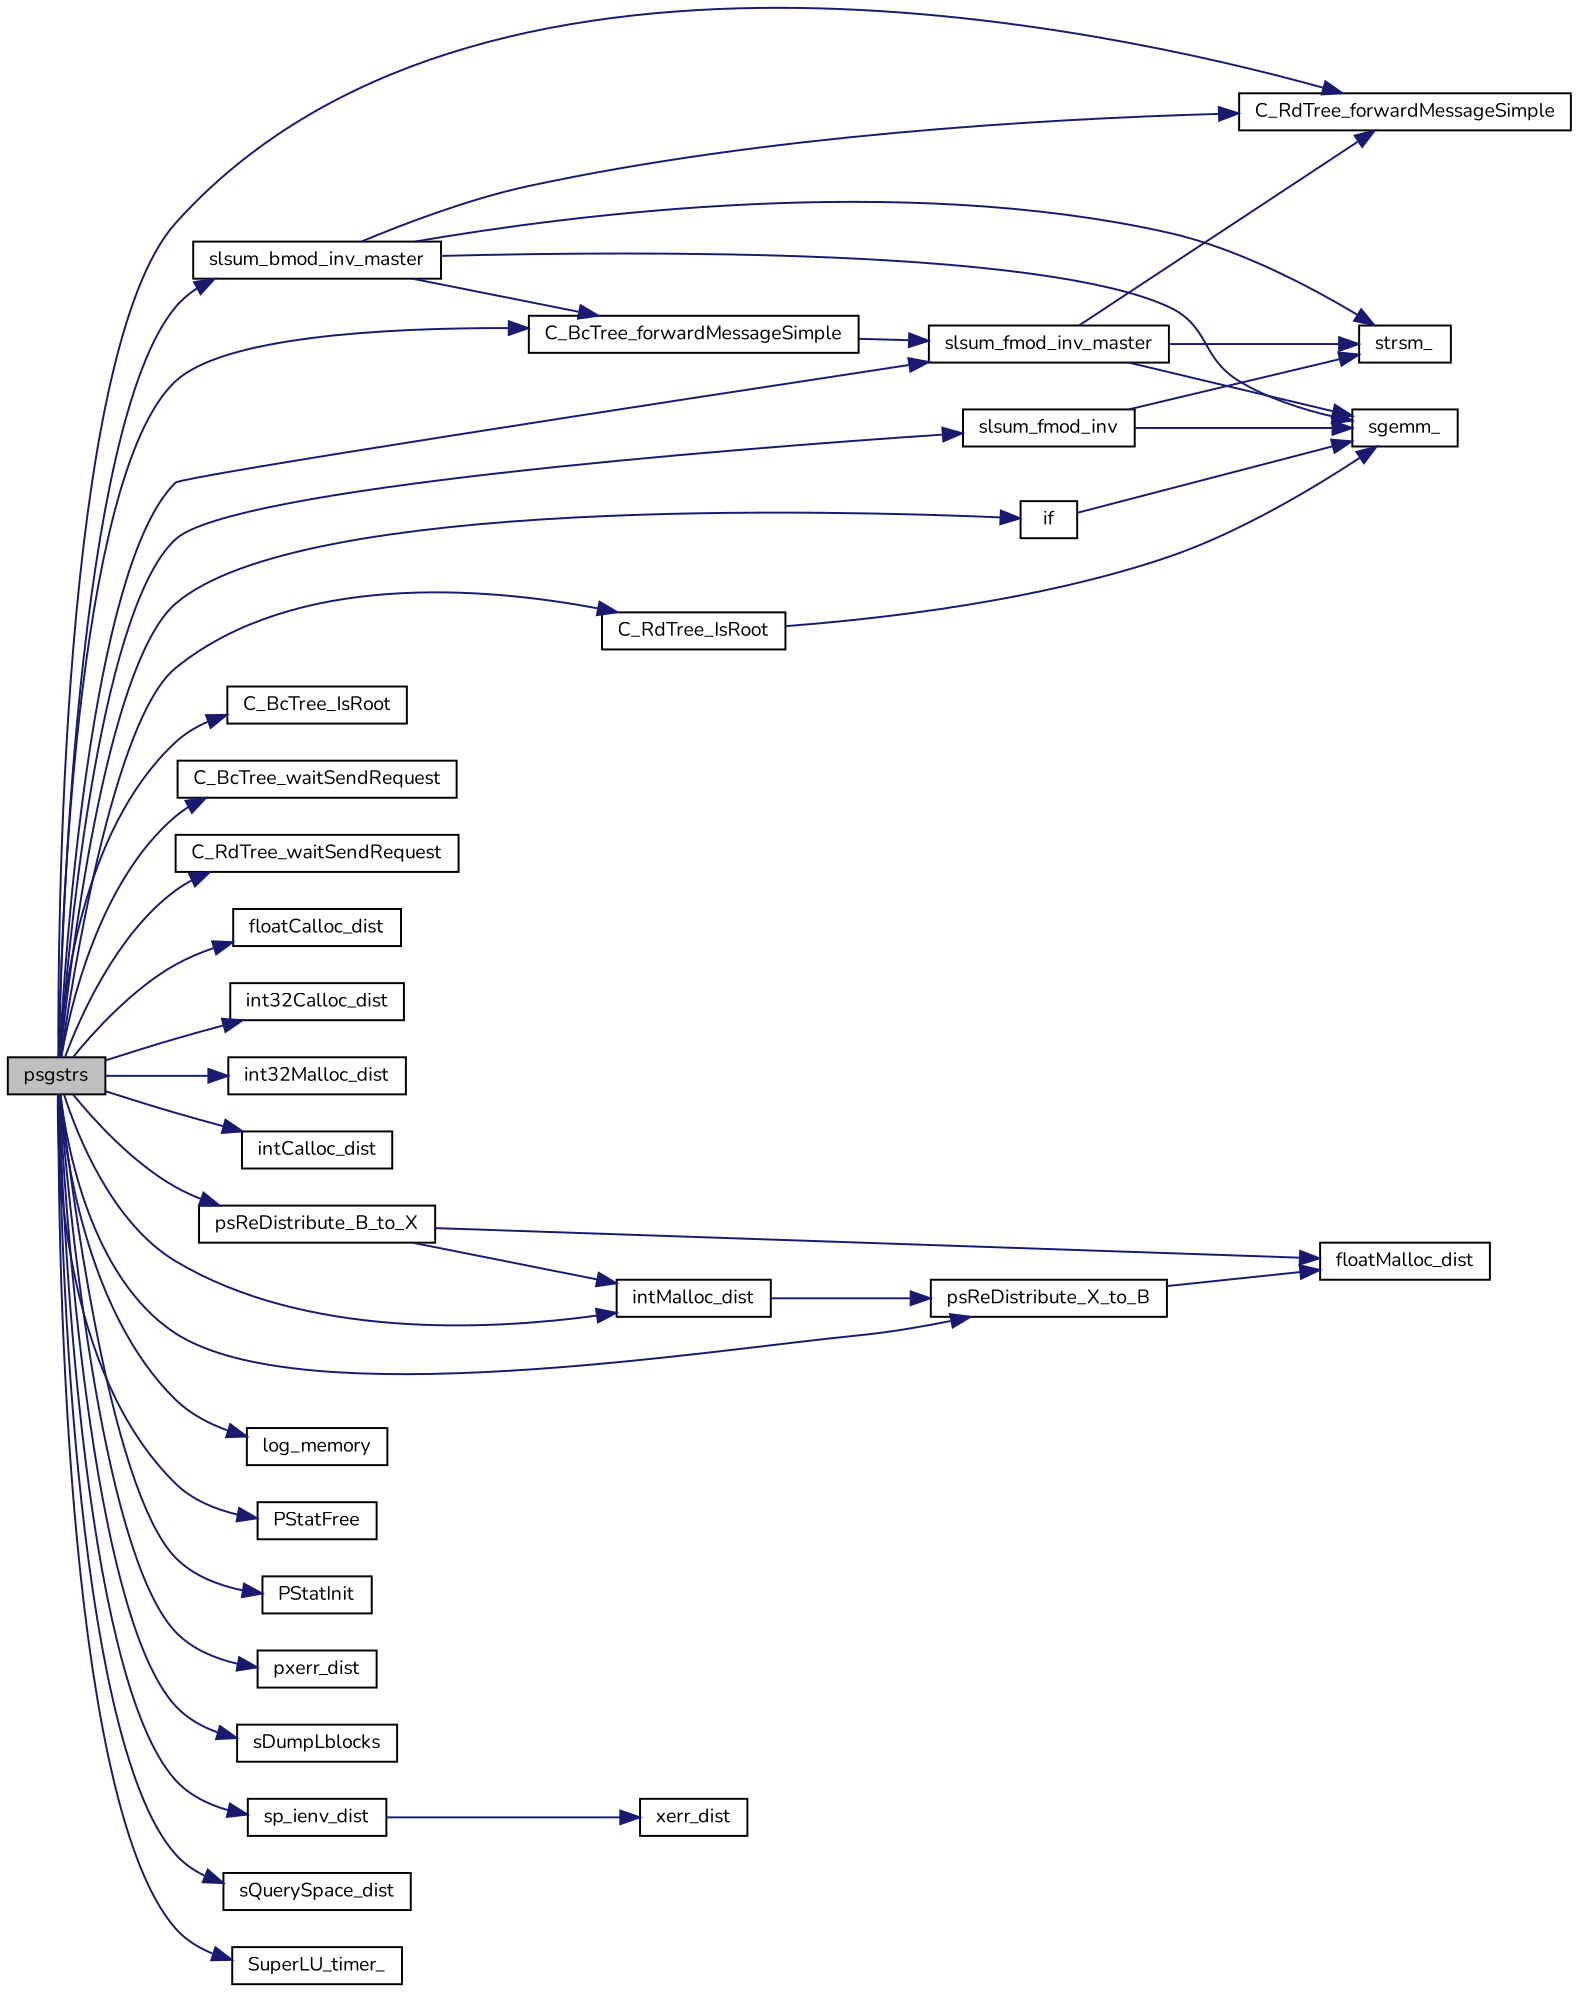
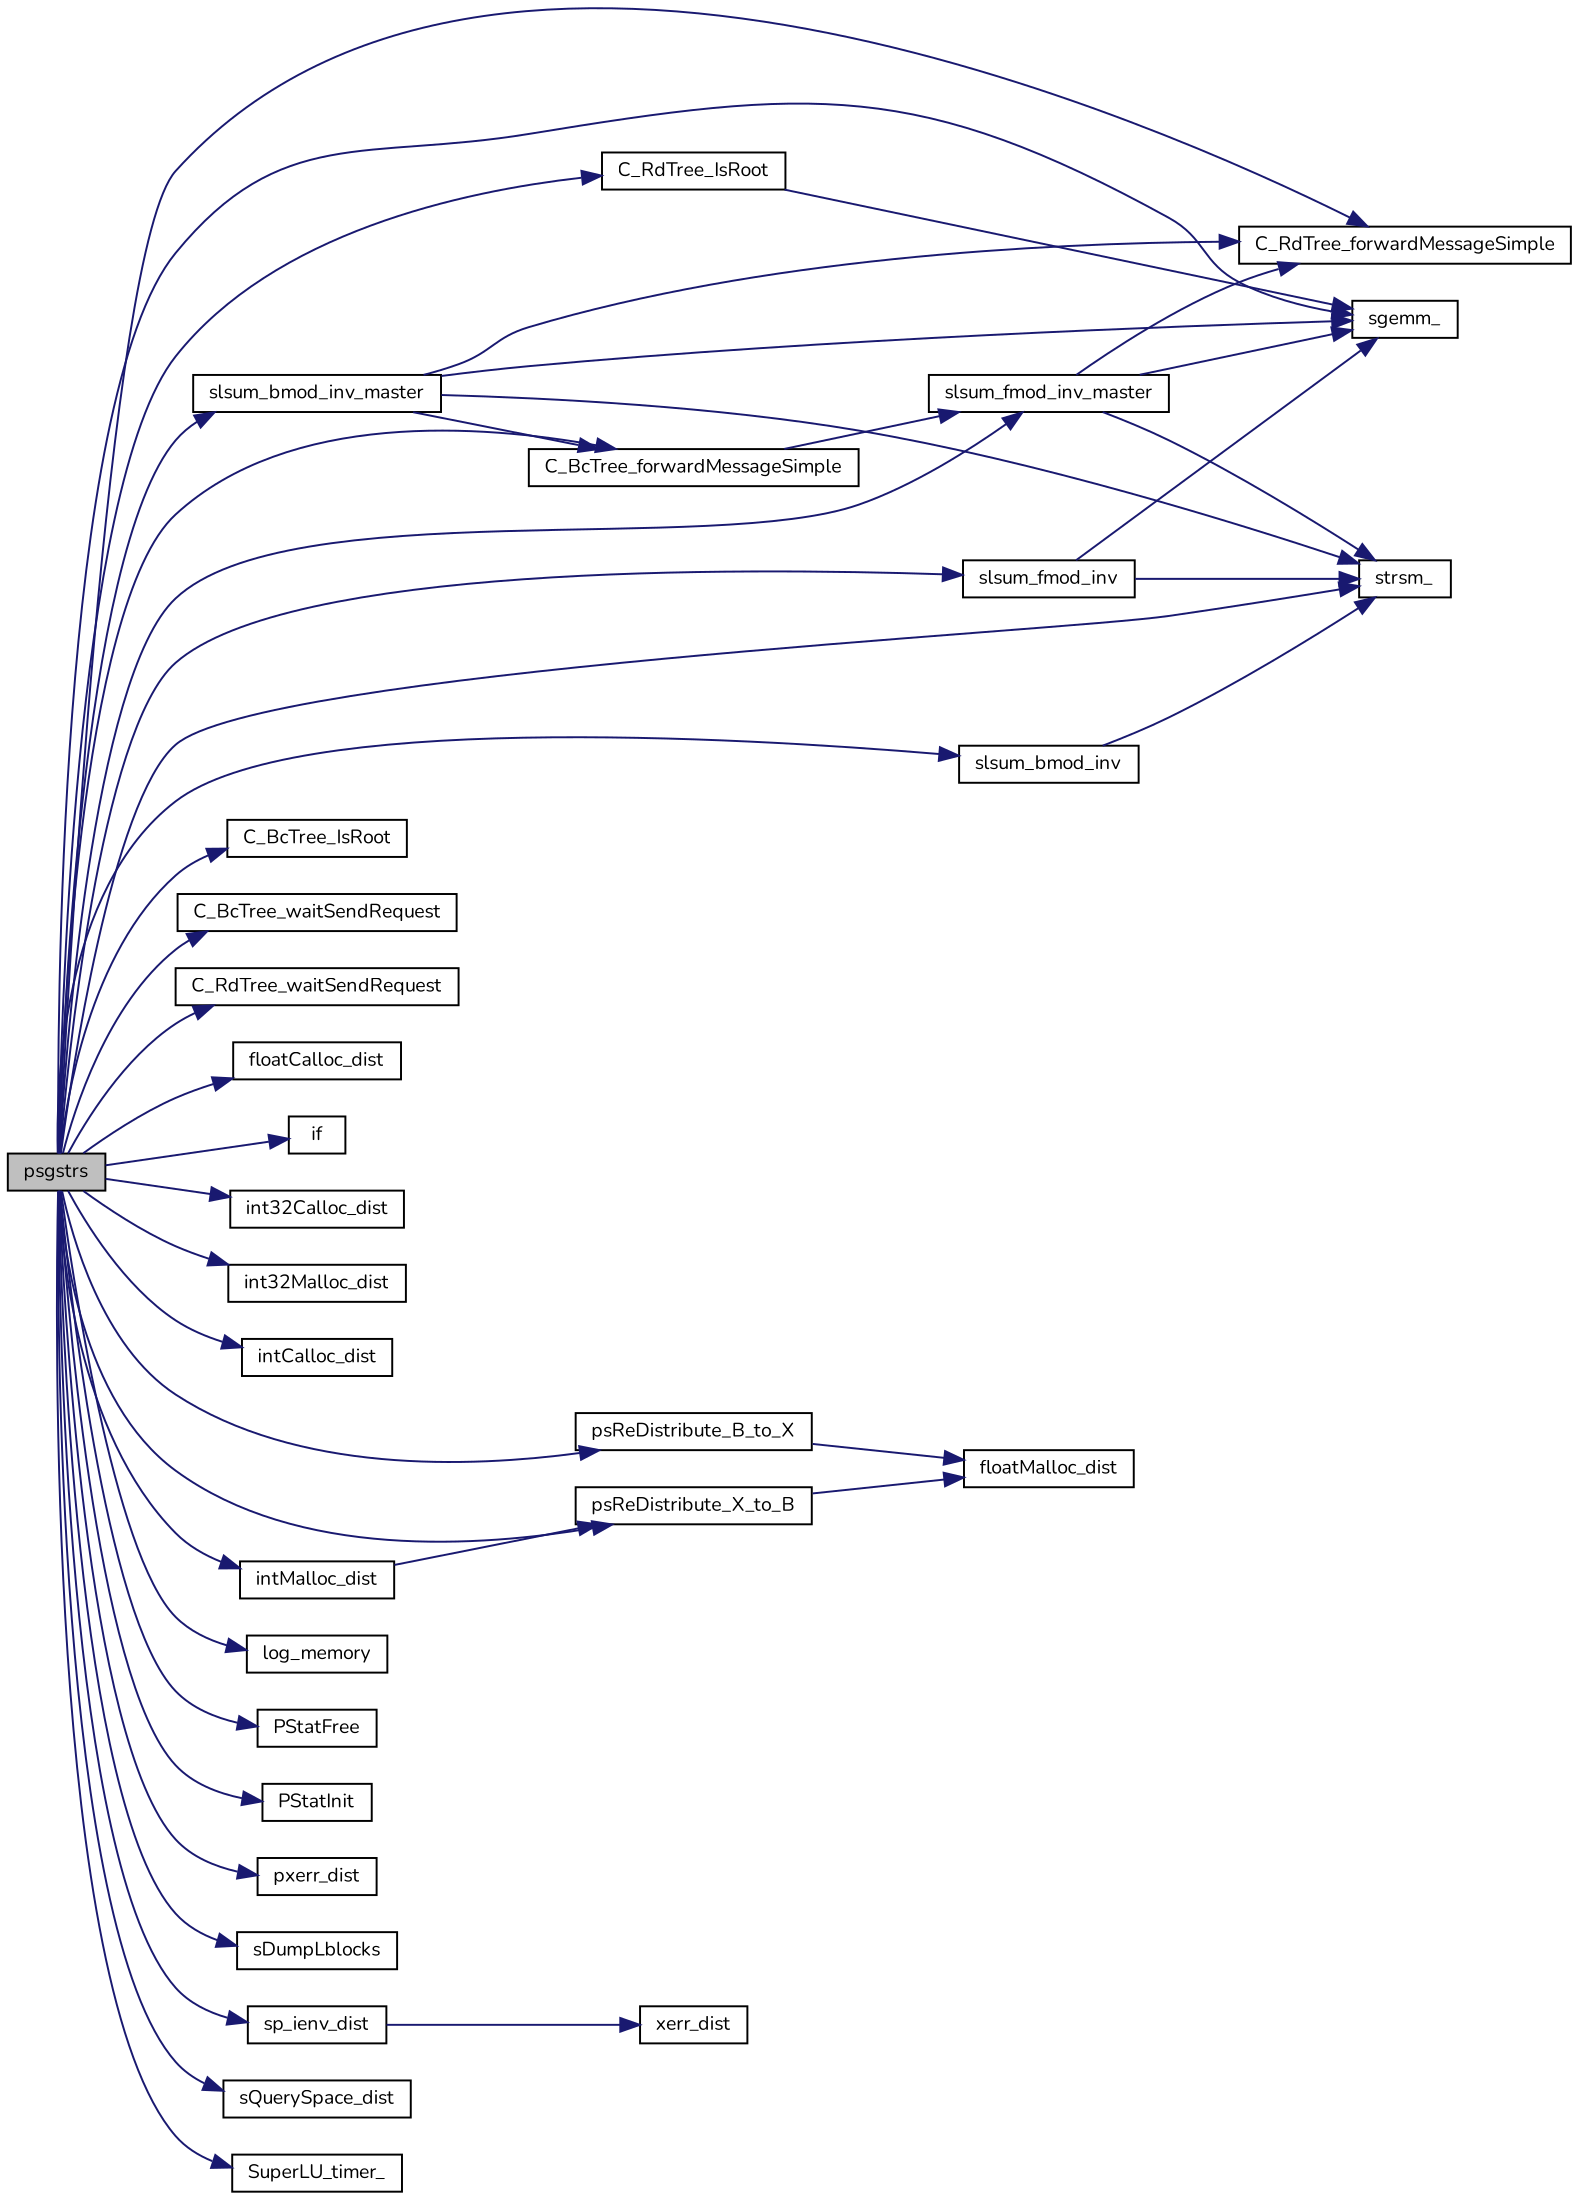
edge "if" -> "sgemm_": now "psgstrs" -> "sgemm_"
edge "psgstrs" -> "strsm_": added
node "slsum_bmod_inv": added
edge "psReDistribute_B_to_X" -> "intMalloc_dist": removed
